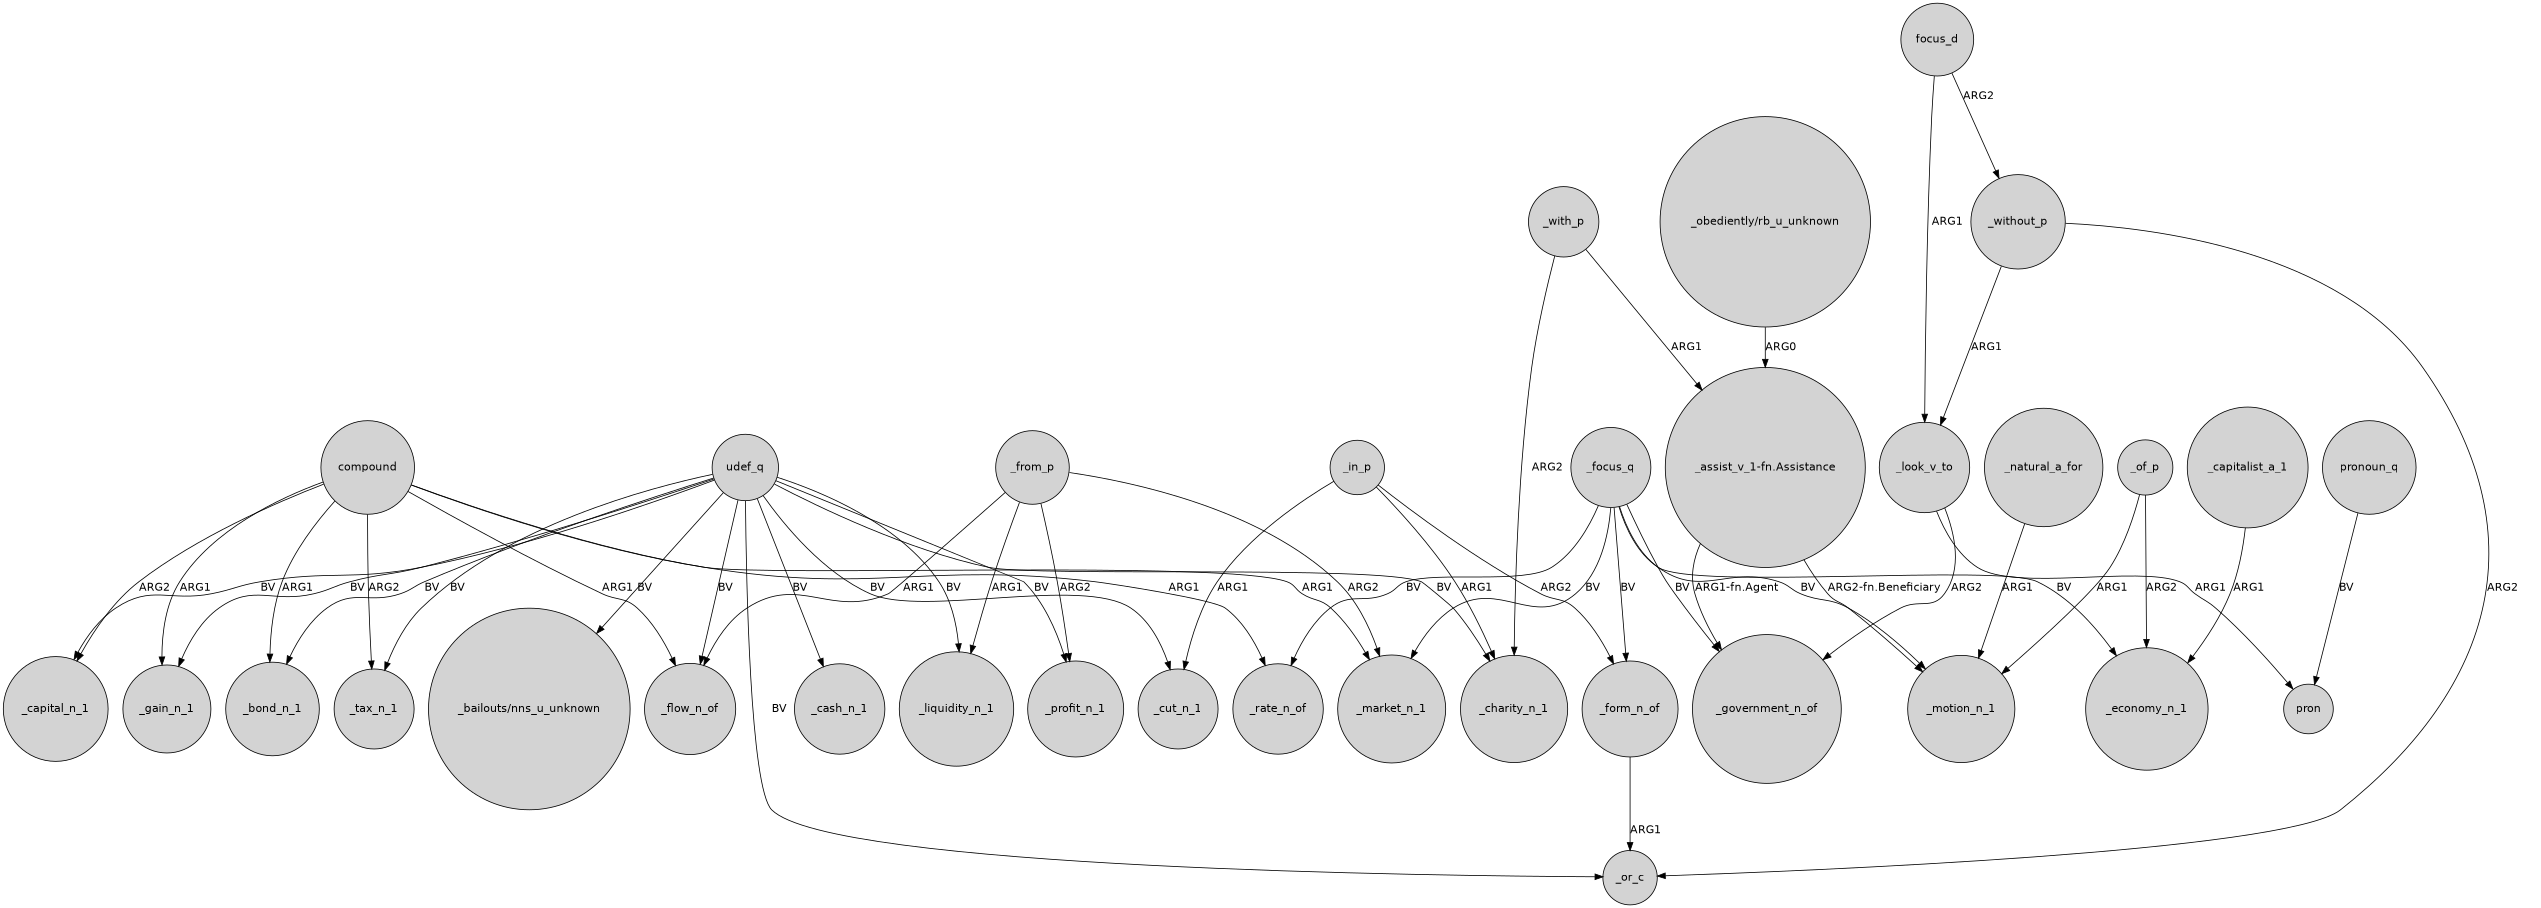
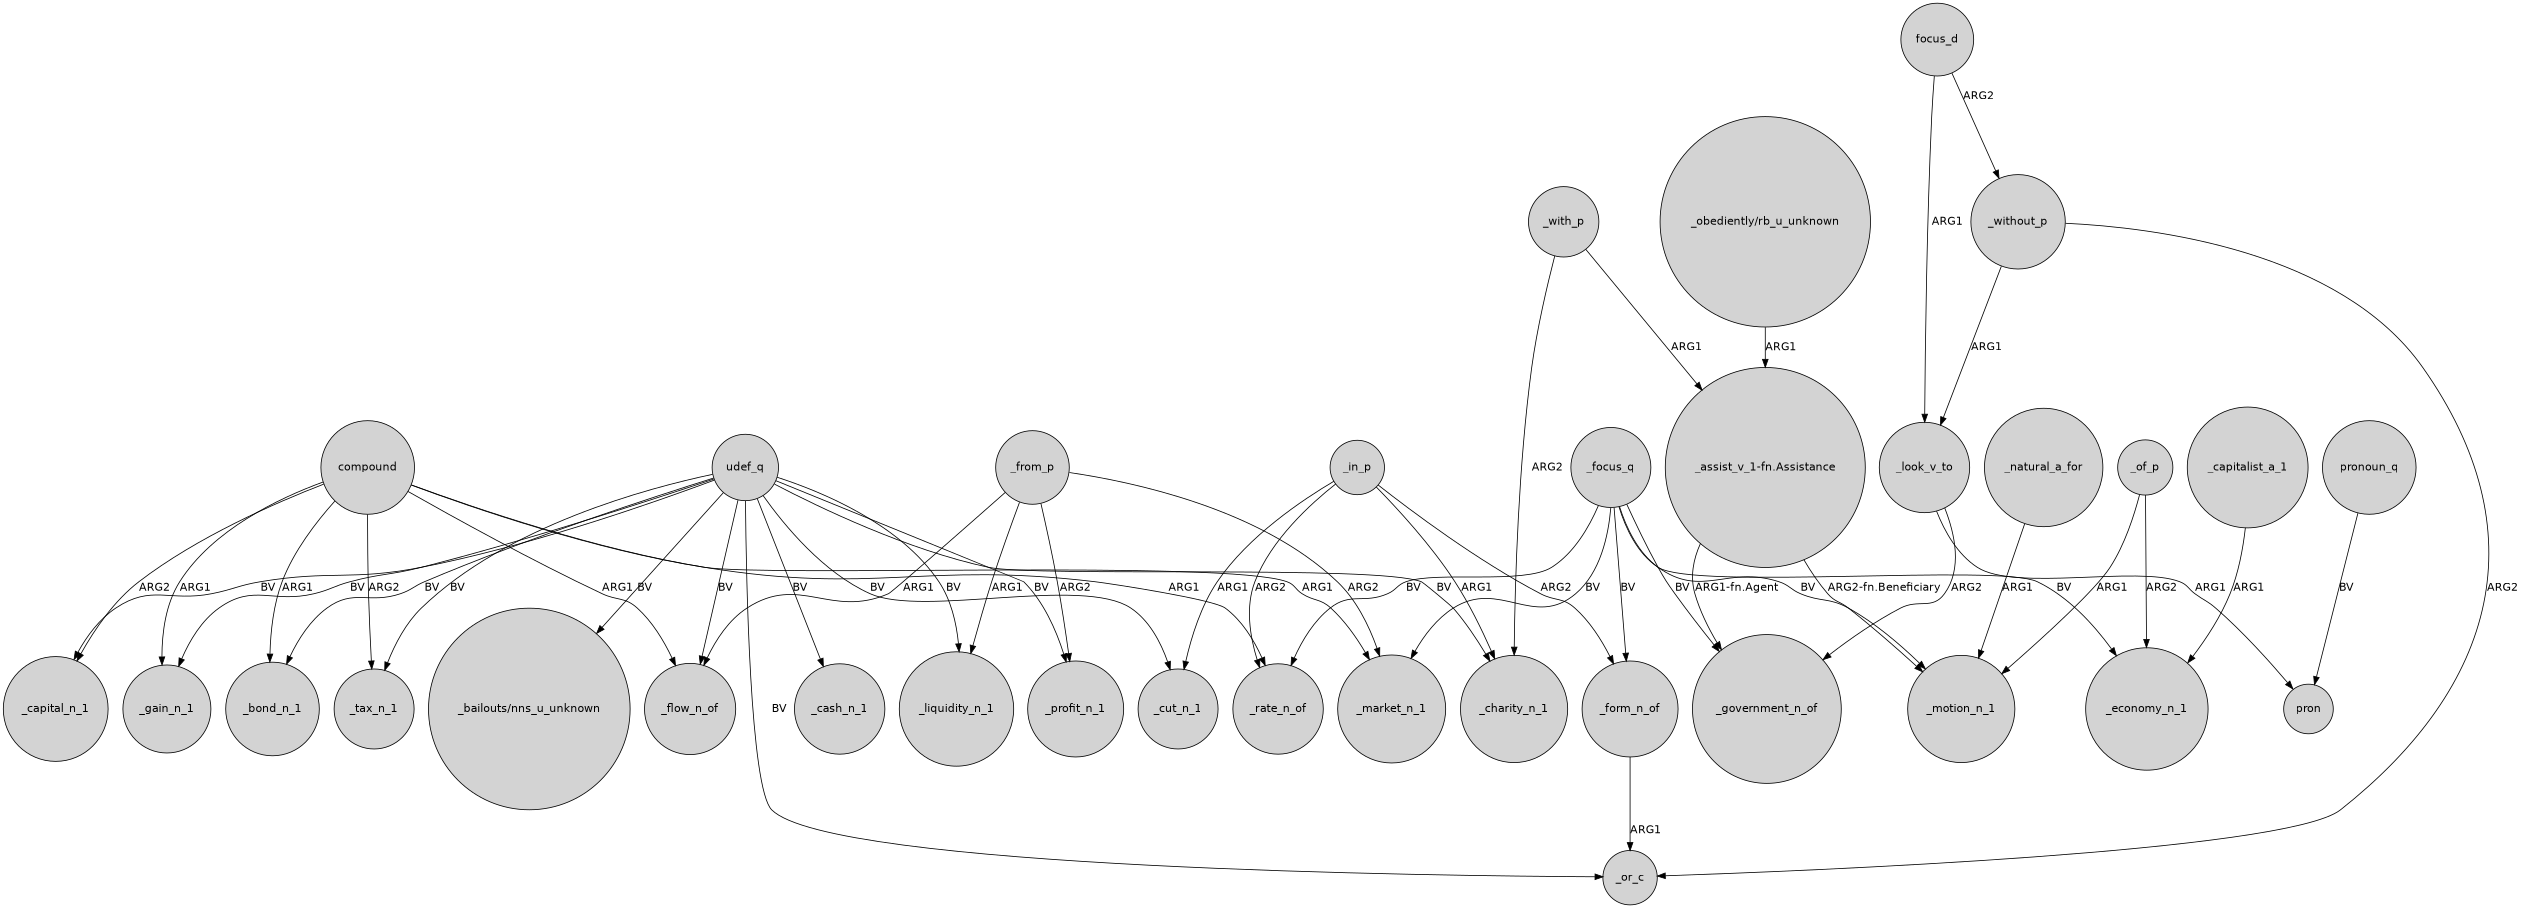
edge "_obediently/rb_u_unknown" -> "_assist_v_1-fn.Assistance": label "ARG0" -> "ARG1"
edge "_in_p" -> "_rate_n_of": added, label "ARG2"
